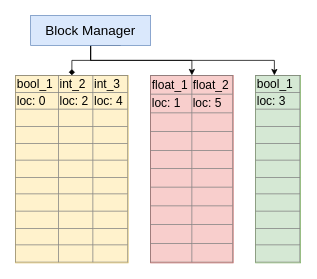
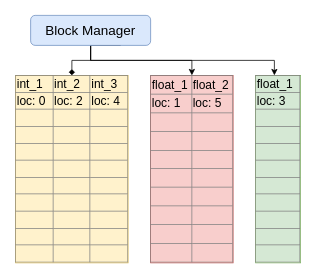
node "Block Manager": shape rectangle -> rounded rectangle
node "bool_1 int_2 int_3 loc: 0 loc: 2 loc: 4": label "bool_1 int_2 int_3 loc: 0 loc: 2 loc: 4" -> "int_1 int_2 int_3 loc: 0 loc: 2 loc: 4"
node "bool_1 loc: 3": label "bool_1 loc: 3" -> "float_1 loc: 3"
